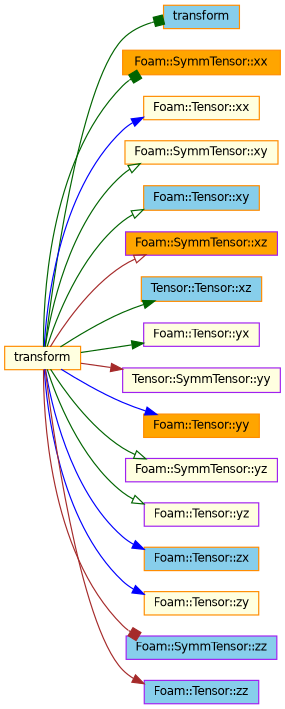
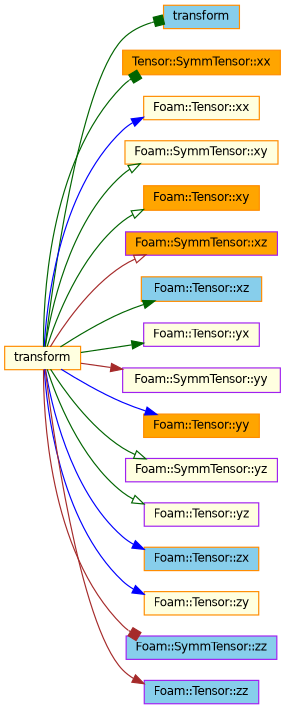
node "Foam::SymmTensor::xx": label "Foam::SymmTensor::xx" -> "Tensor::SymmTensor::xx"
node "Foam::Tensor::xy": fillcolor skyblue -> orange
node "Tensor::Tensor::xz": label "Tensor::Tensor::xz" -> "Foam::Tensor::xz"
node "Tensor::SymmTensor::yy": label "Tensor::SymmTensor::yy" -> "Foam::SymmTensor::yy"
